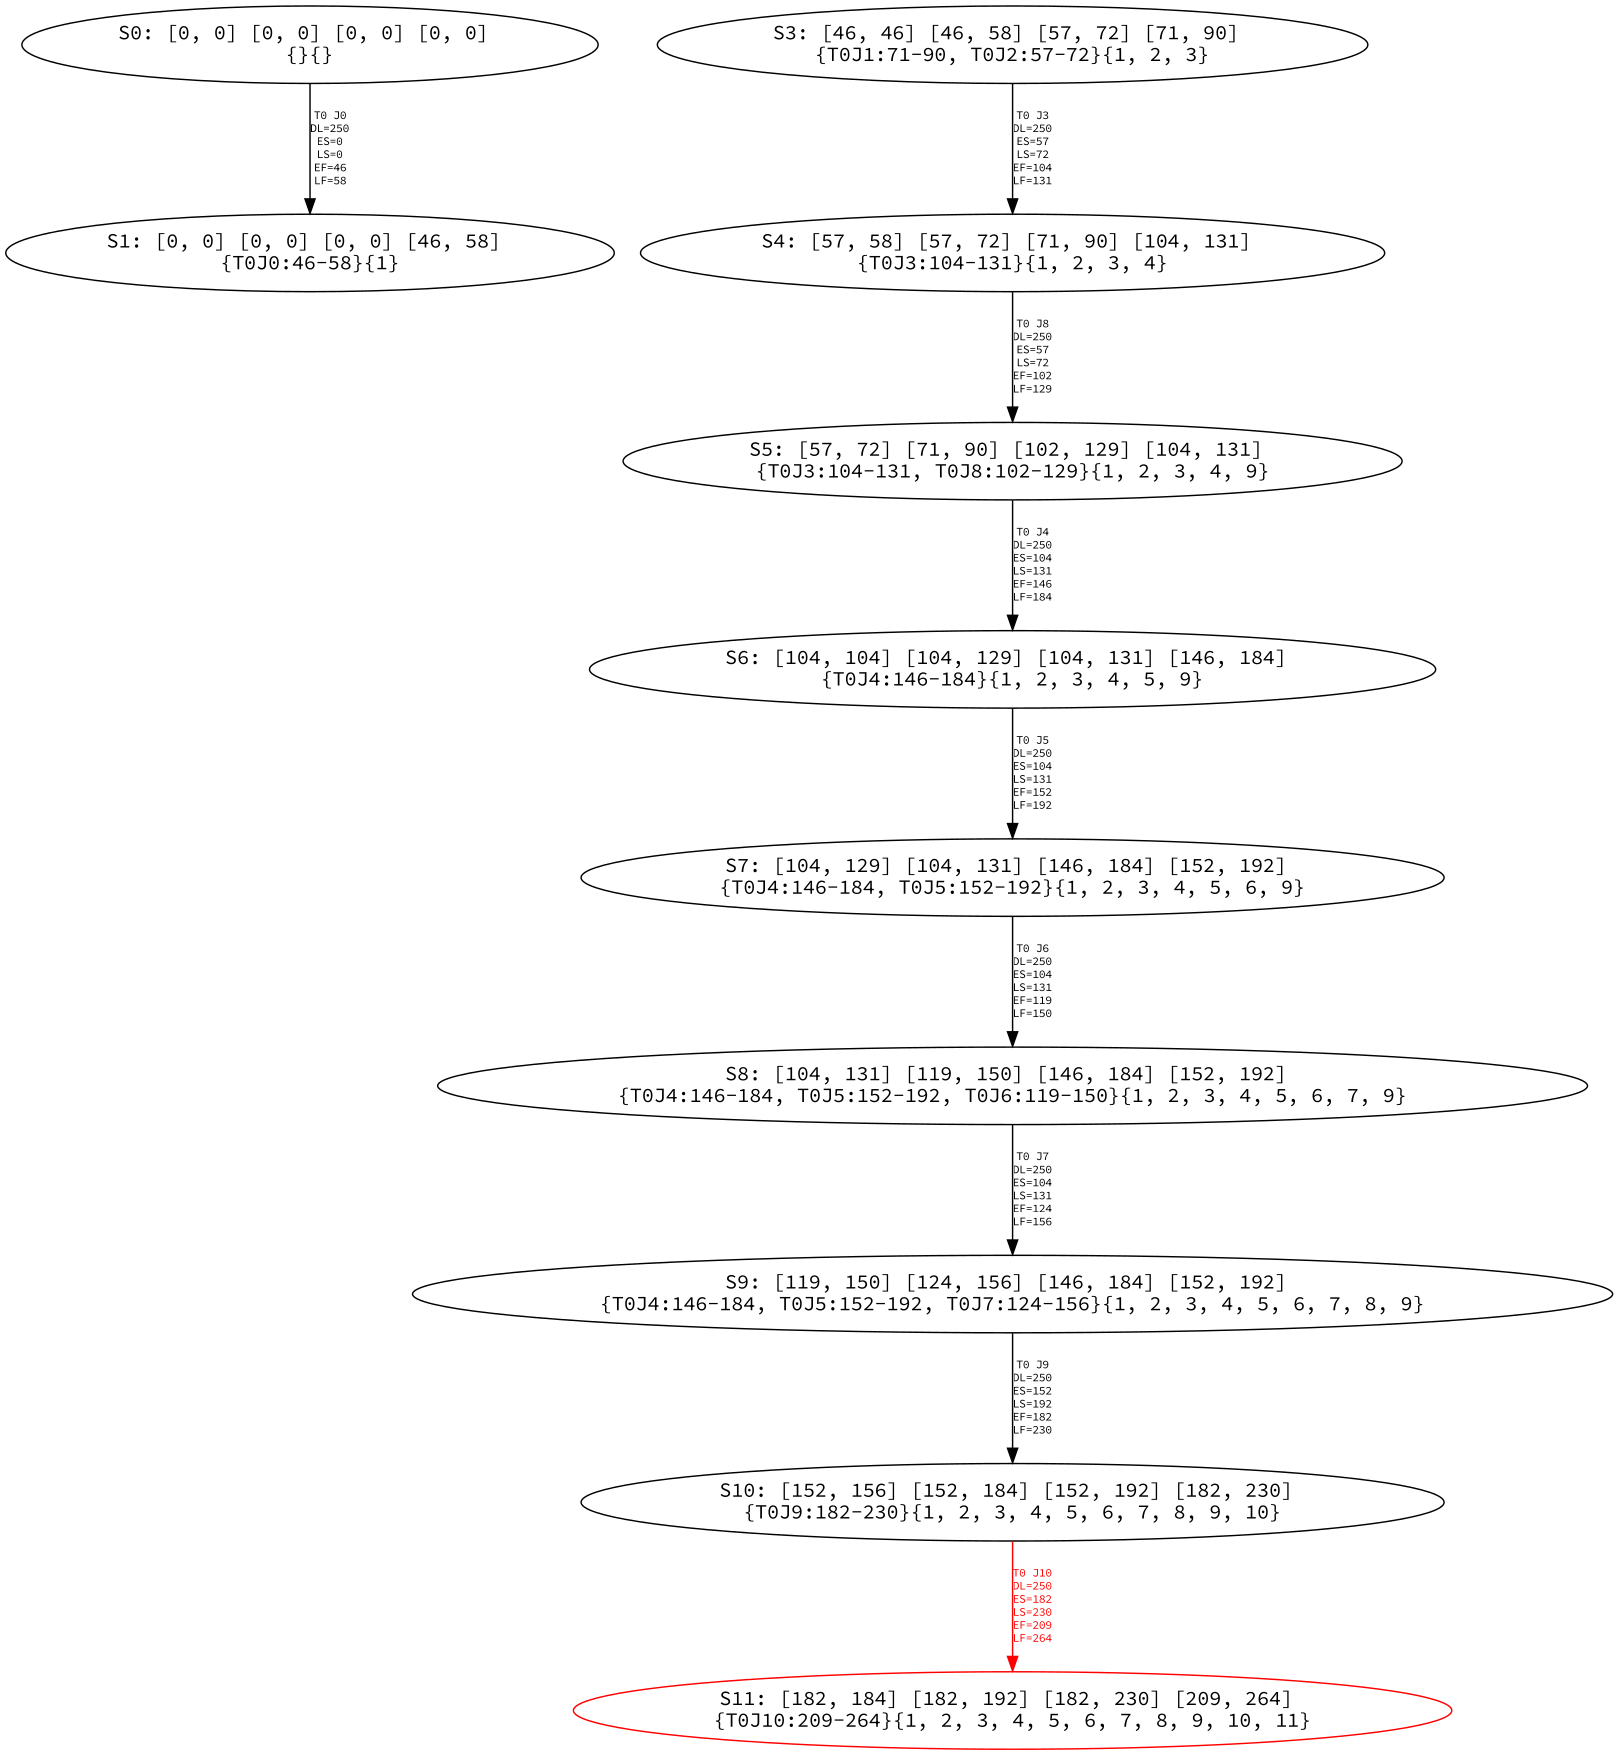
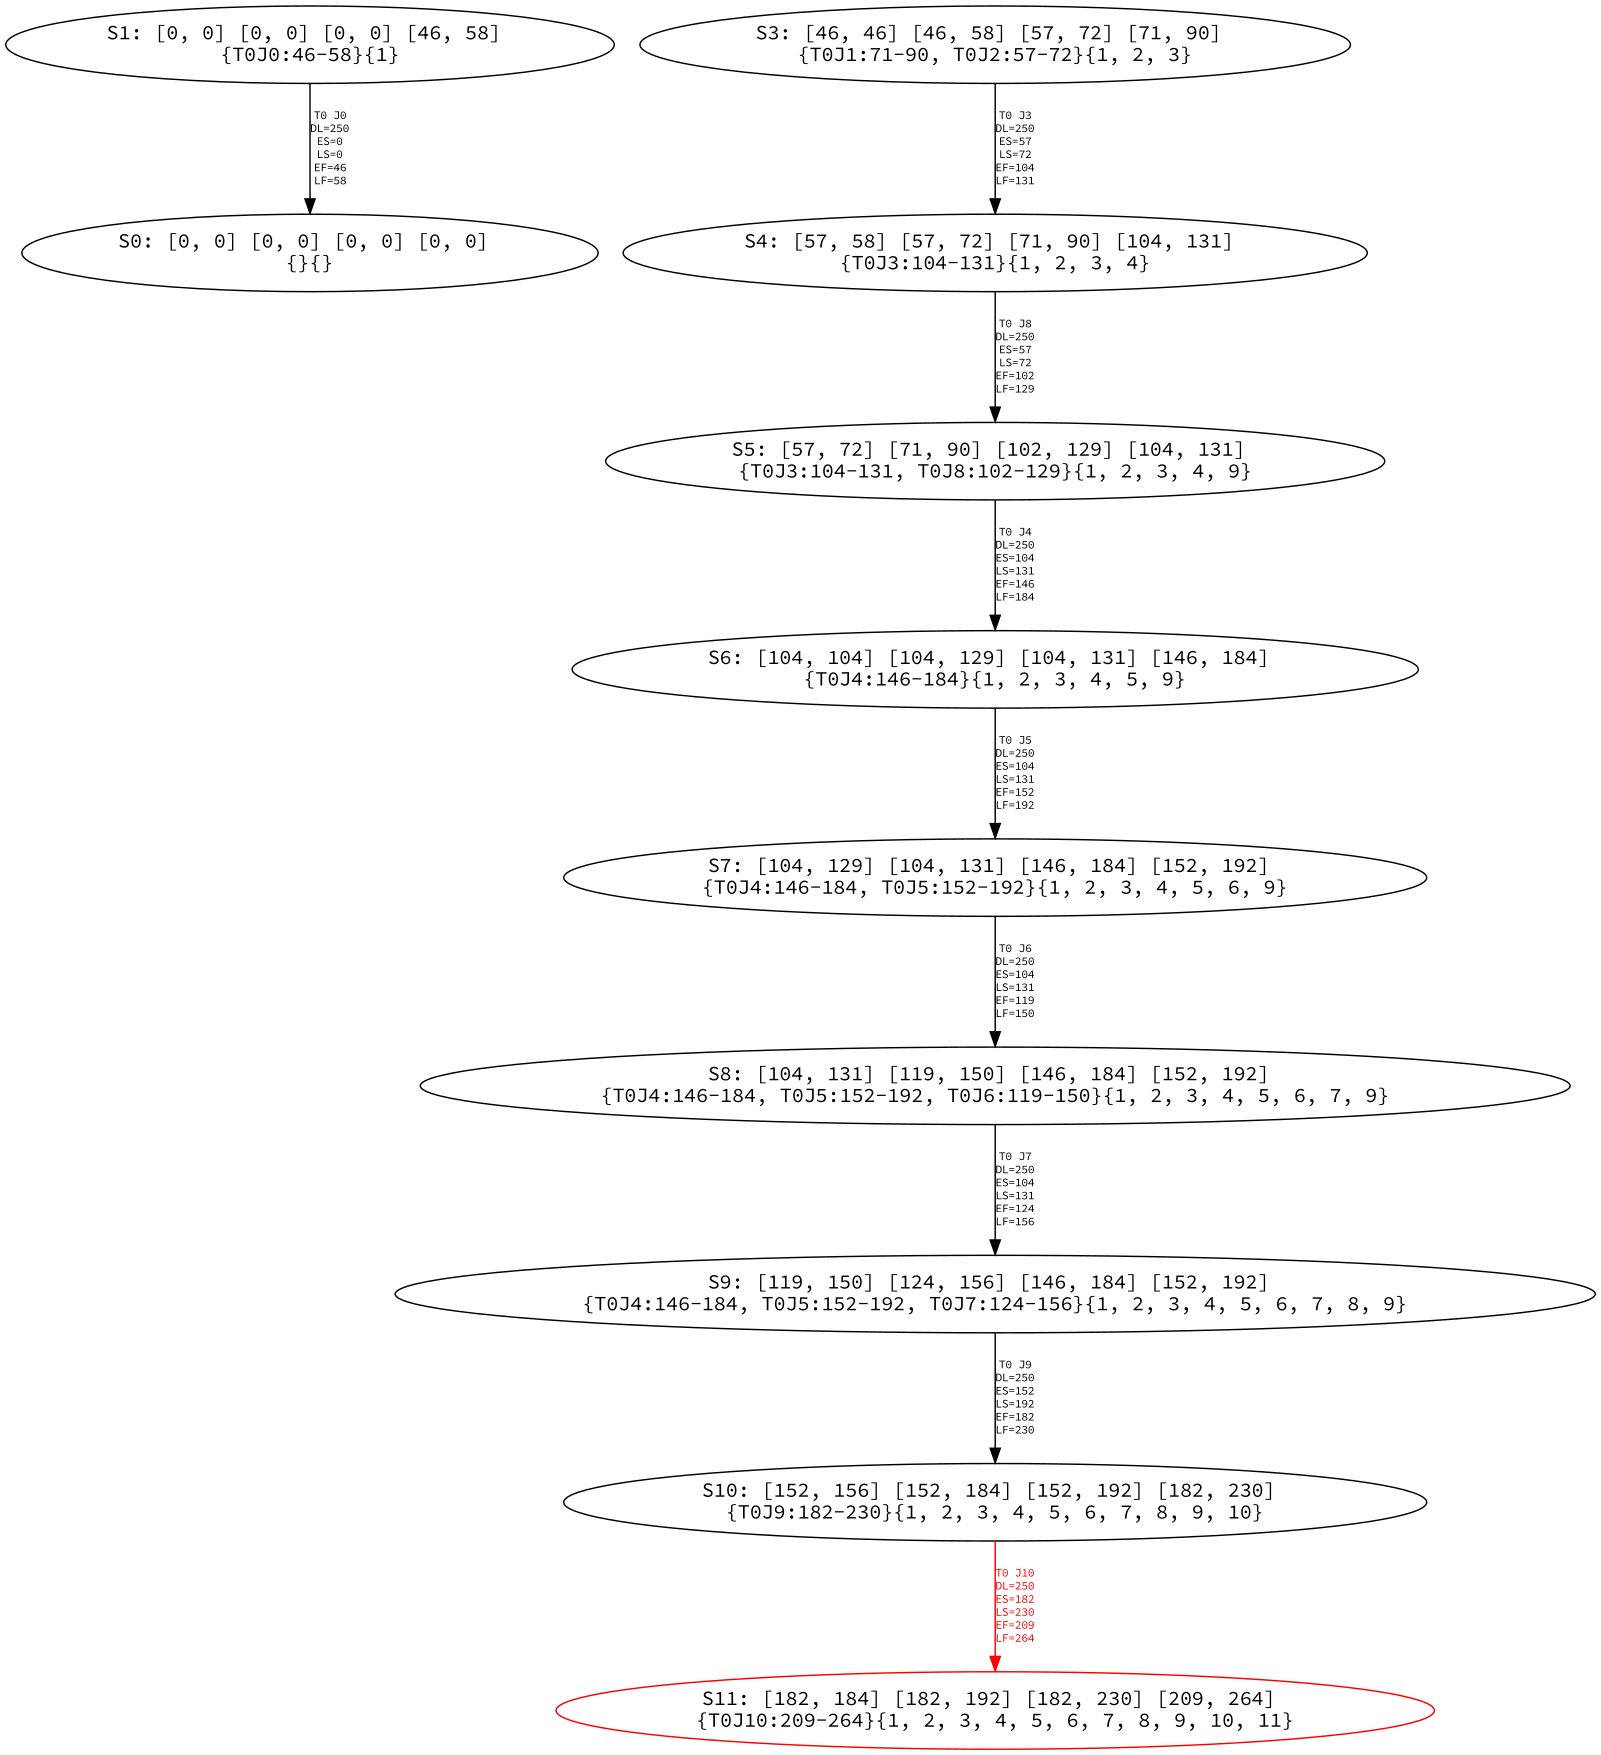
edge "S0: [0, 0] [0, 0] [0, 0] [0, 0] {}{}" -> "S1: [0, 0] [0, 0] [0, 0] [46, 58] {T0J0:46-58}{1}": reversed
